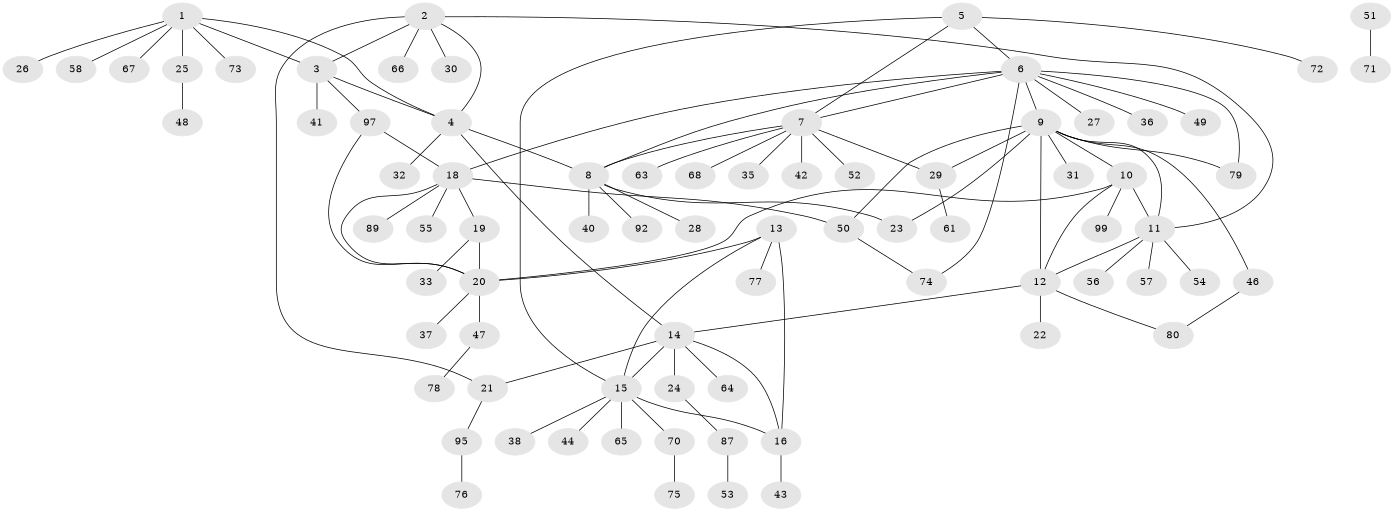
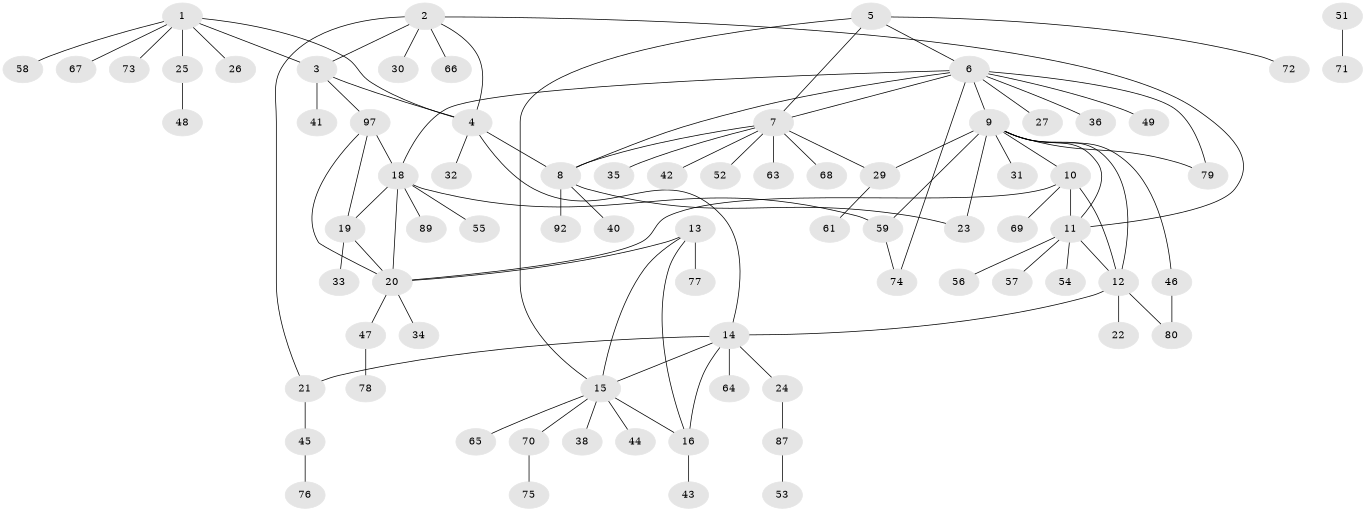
edge "97" -- "19": added
node "28": removed
node "50": label "50" -> "59"
node "99": label "99" -> "69"
node "37": label "37" -> "34"
node "95": label "95" -> "45"
